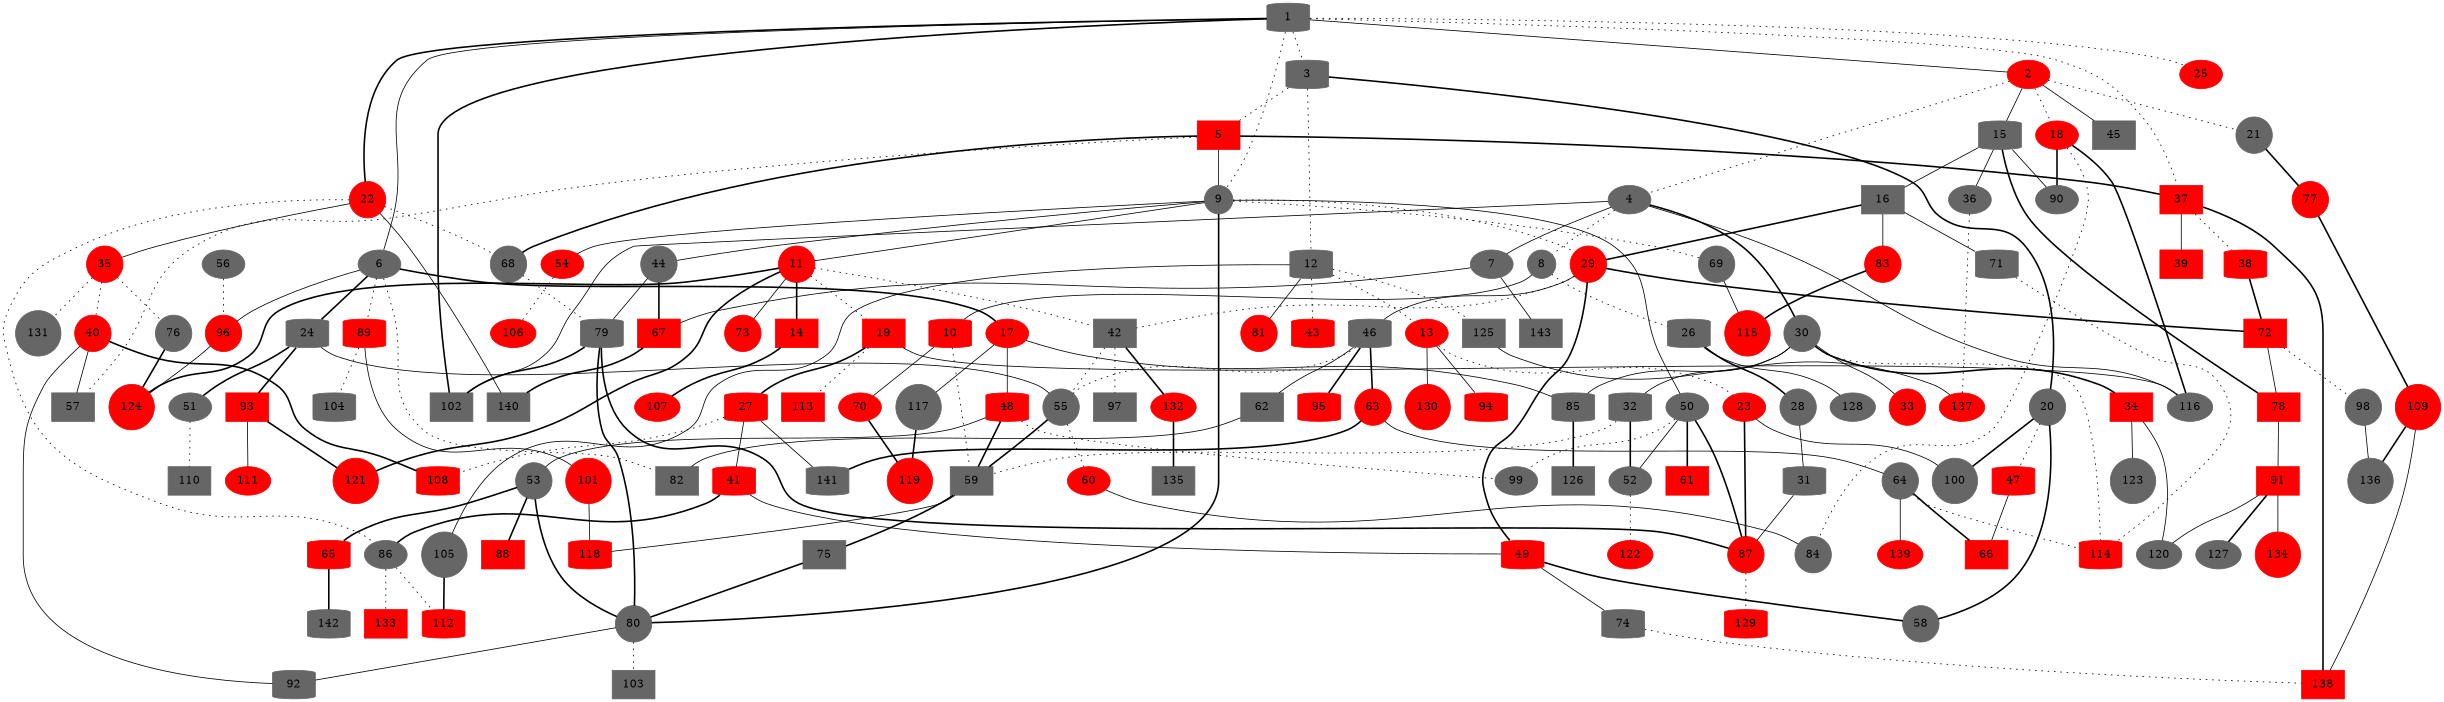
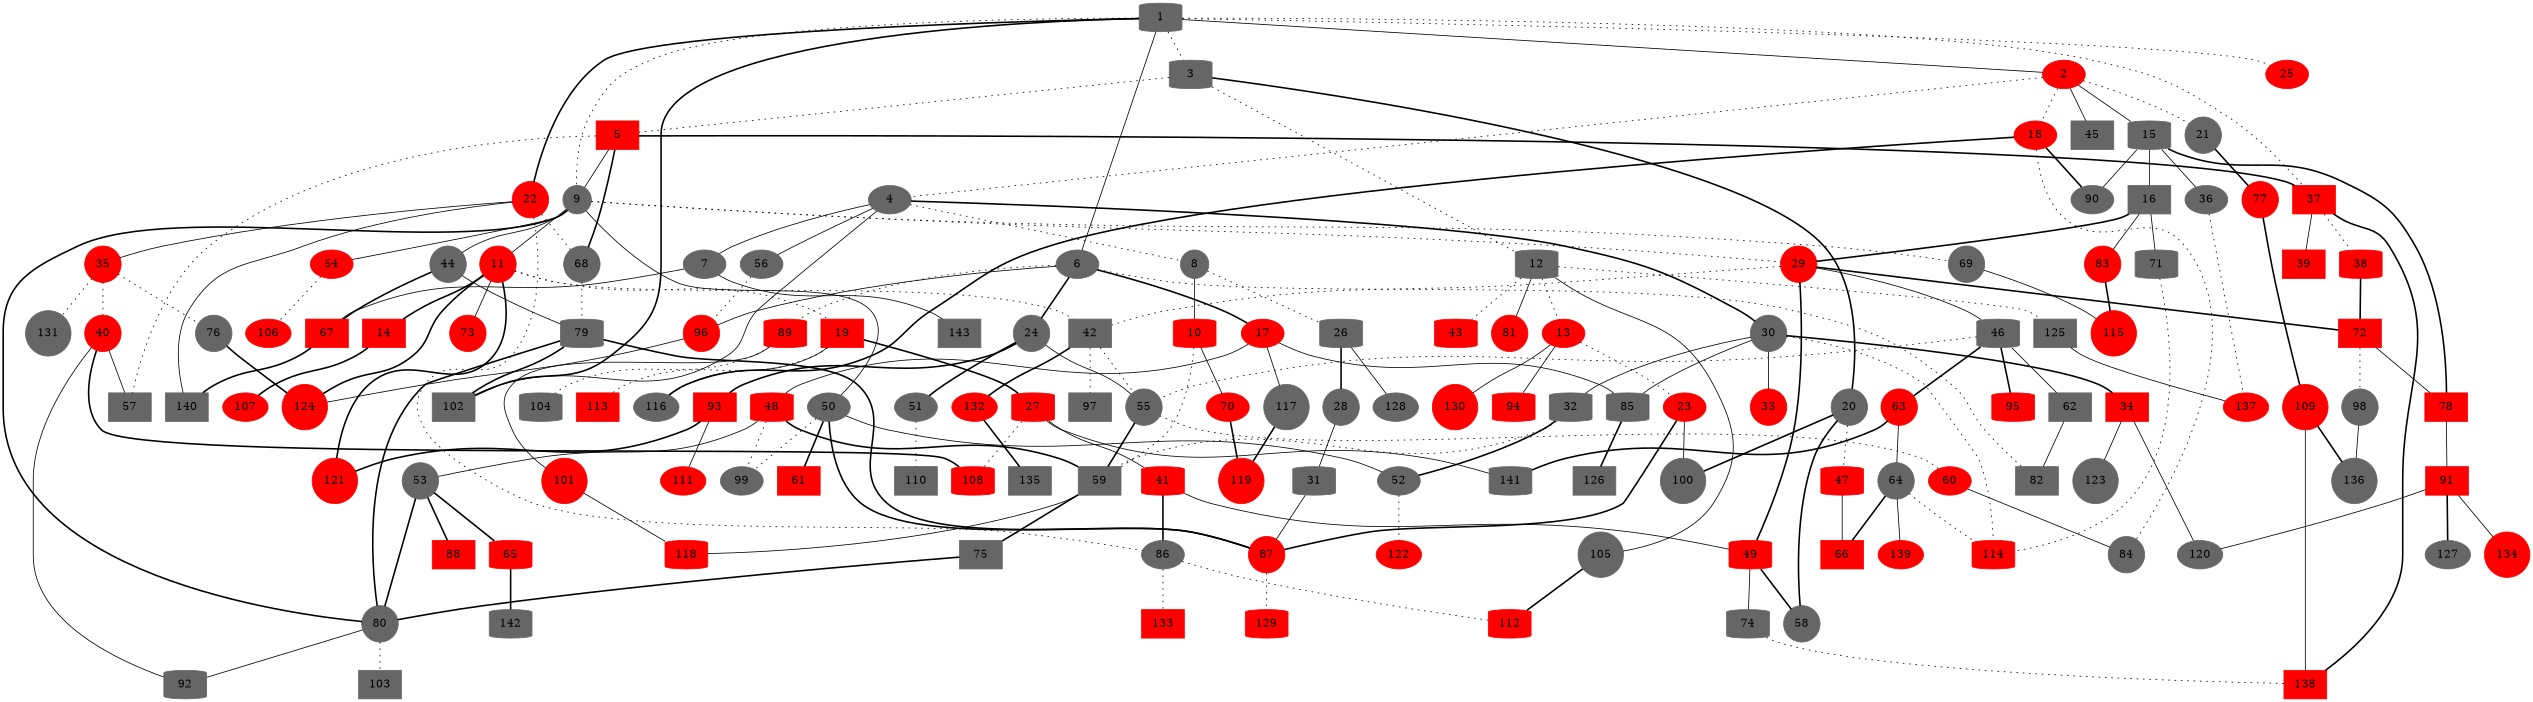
edge "4" -- "116": now "4" -- "56"
node "24": shape cylinder -> circle
